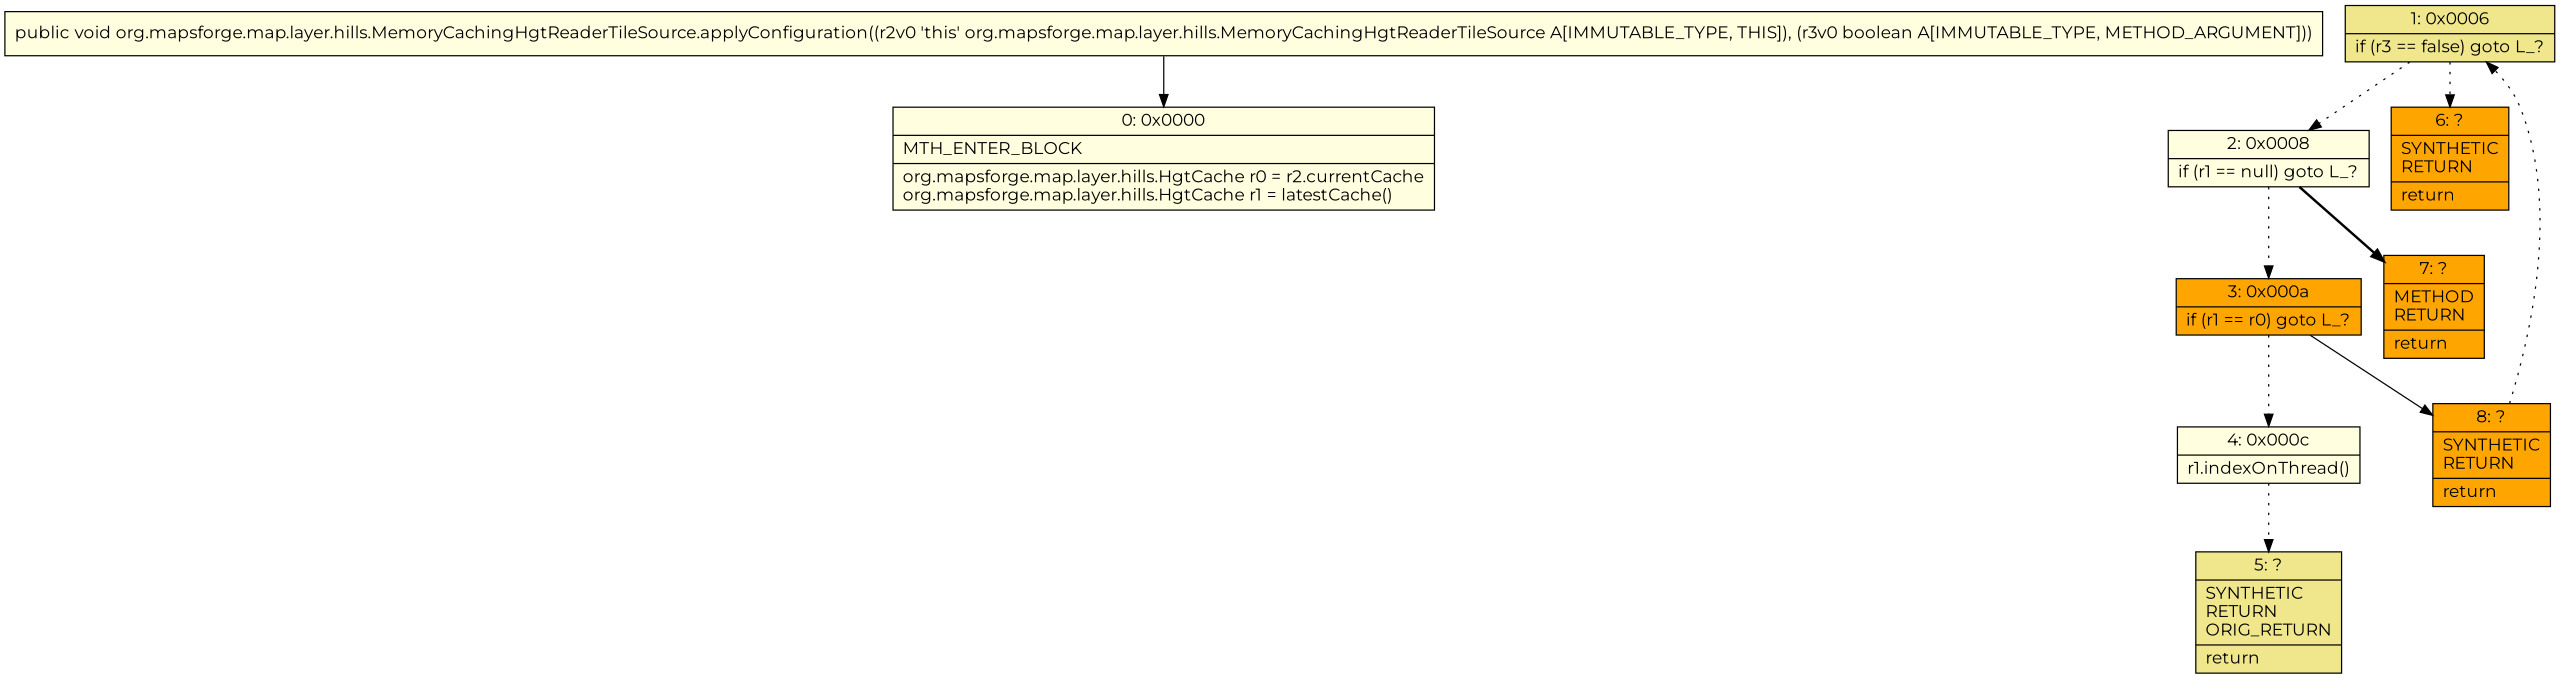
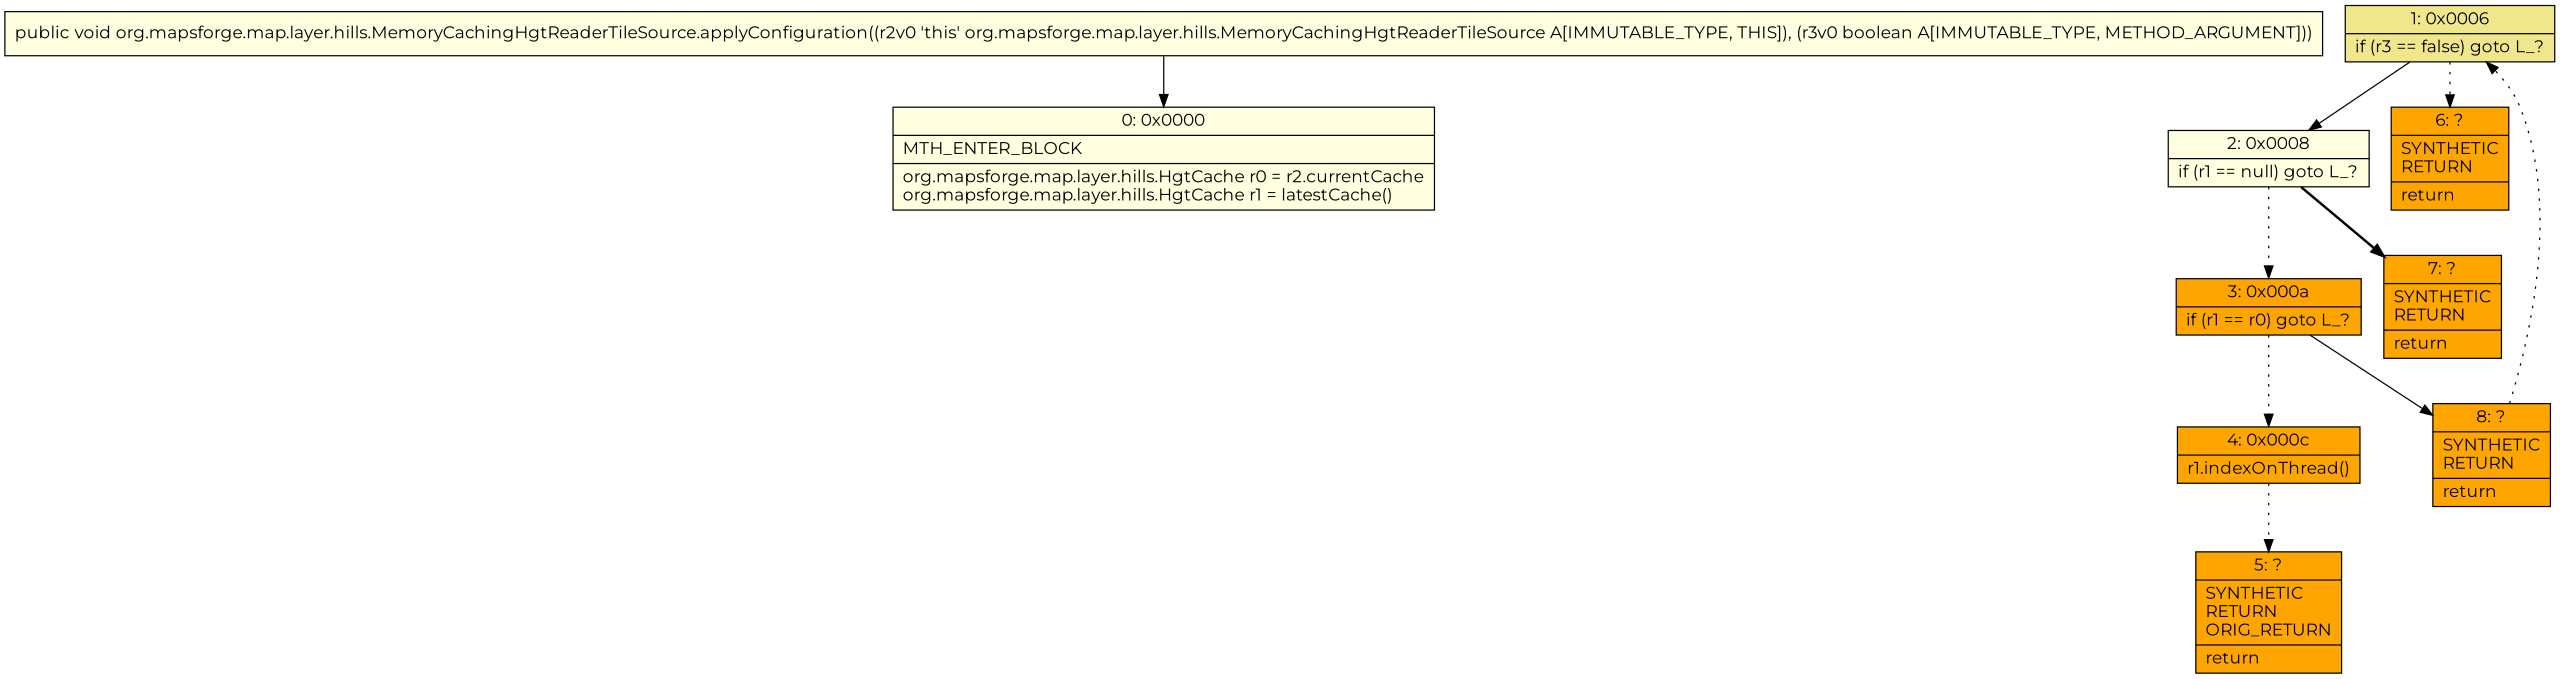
edge "1: 0x0006" -> "2: 0x0008": style dotted -> solid
node "7: ?": text "METHOD" -> "SYNTHETIC"
node "4: 0x000c": fillcolor lightyellow -> orange
node "5: ?": fillcolor khaki -> orange
